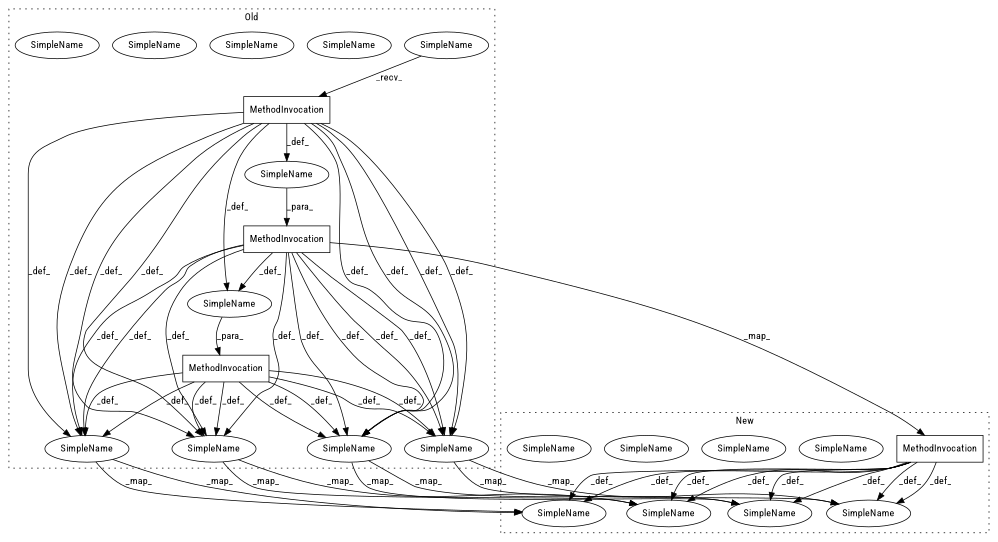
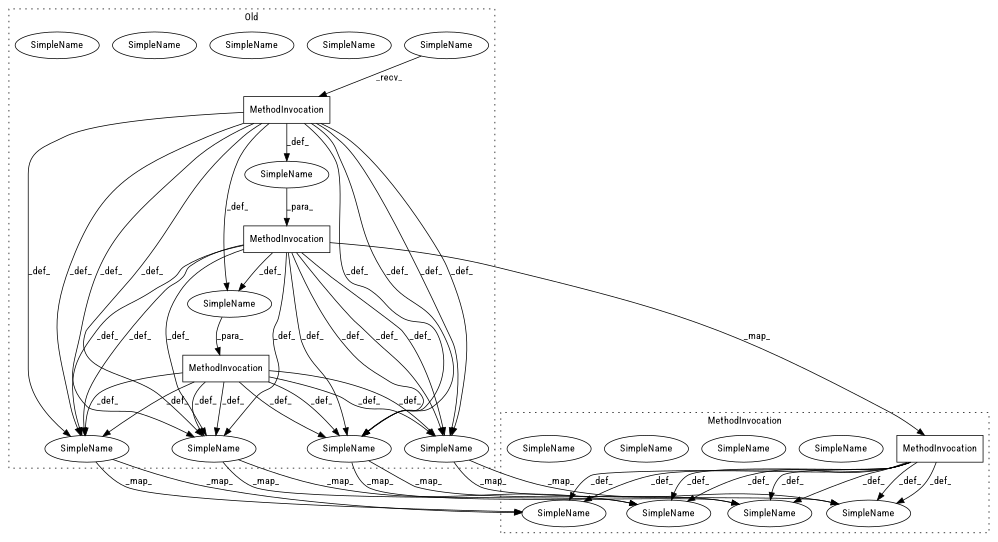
cluster "New": label "New" -> "MethodInvocation"
